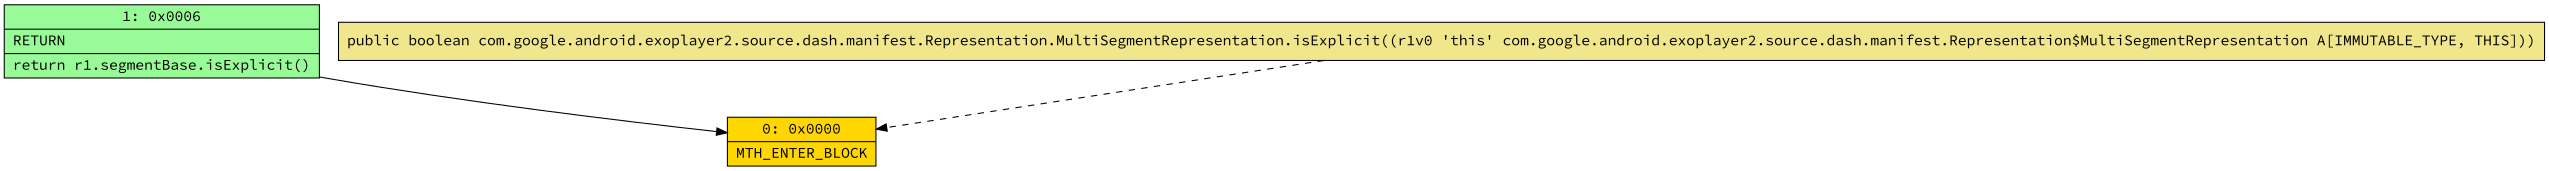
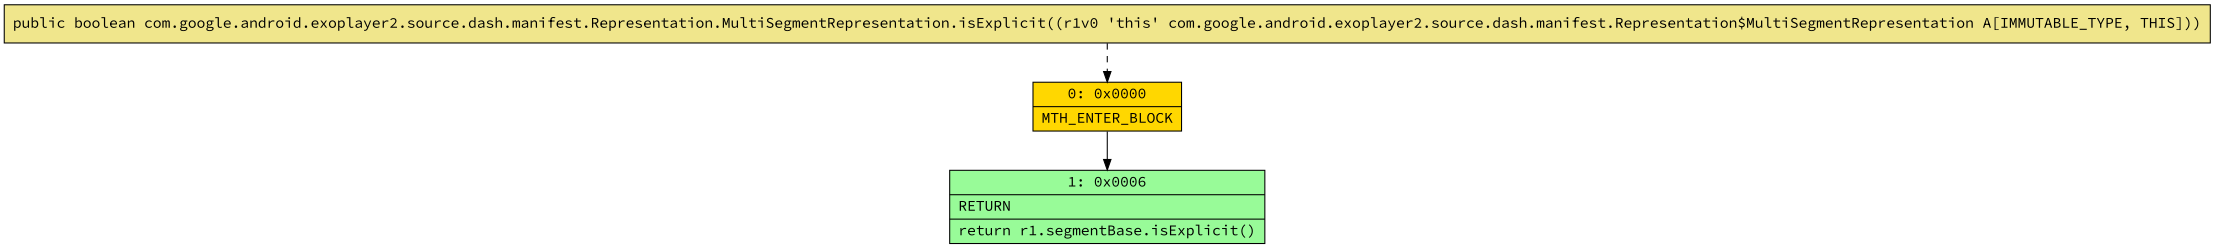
edge "1: 0x0006" -> "0: 0x0000": reversed
